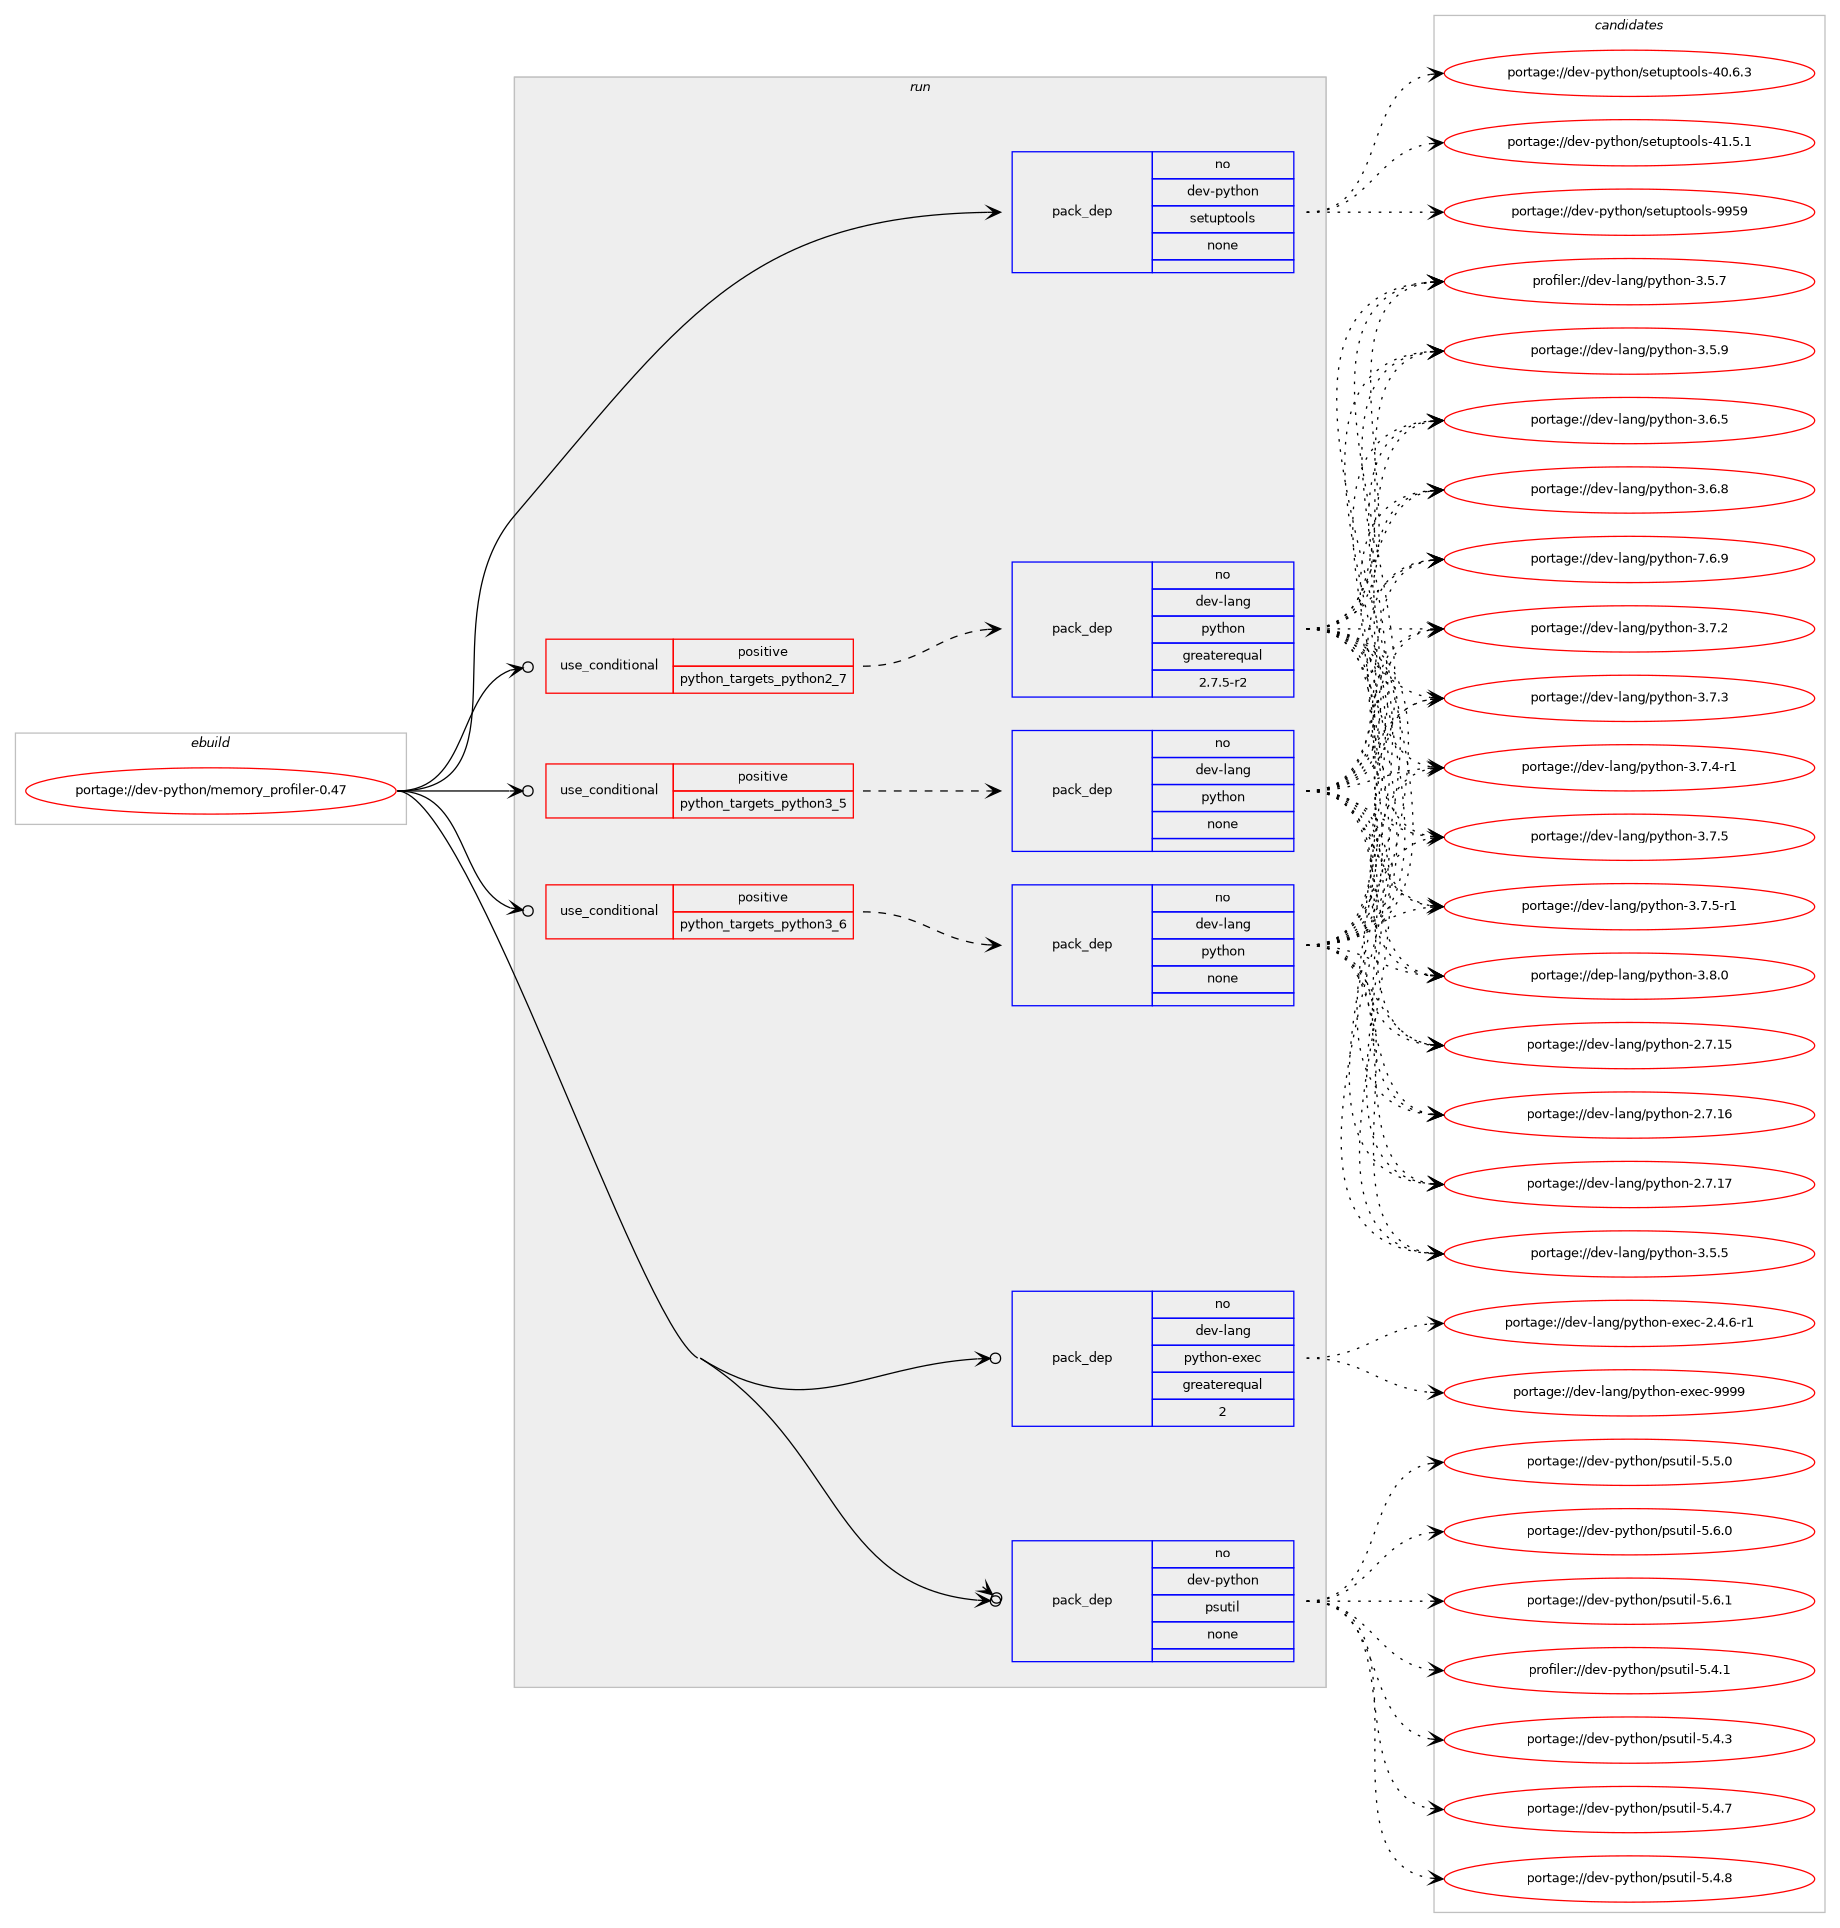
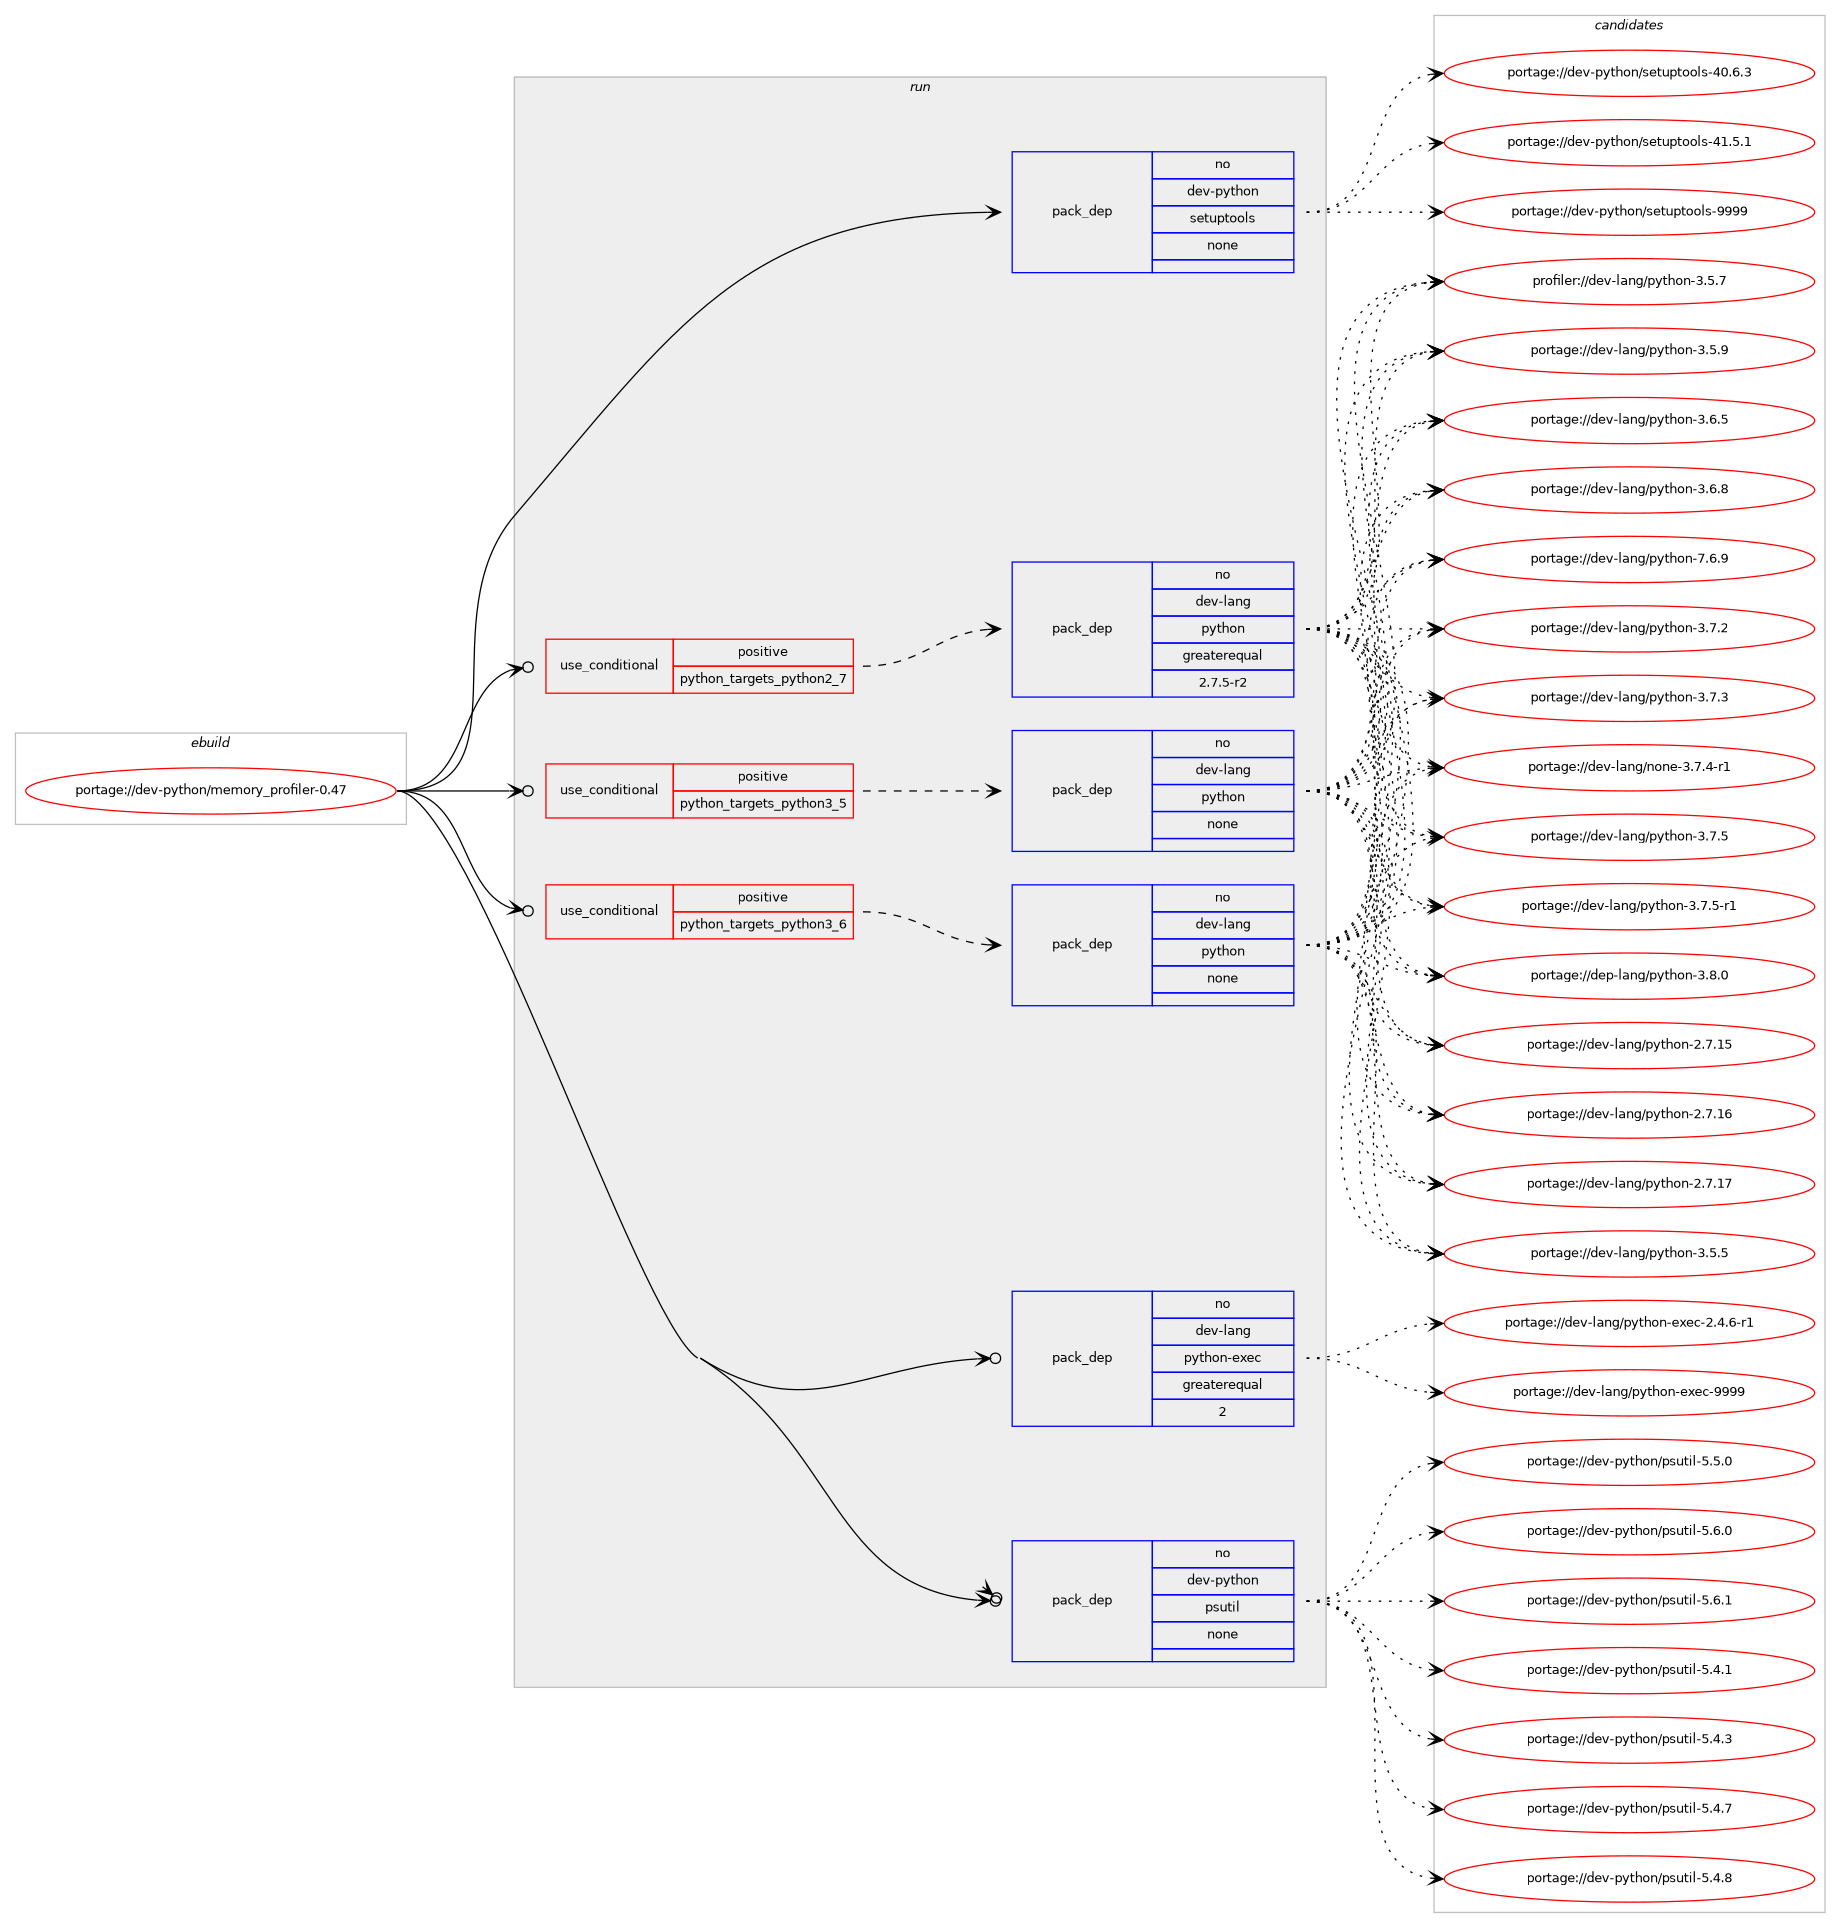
node "portage://dev-python/setuptools-9959": label "portage://dev-python/setuptools-9959" -> "portage://dev-python/setuptools-9999"
node "portage://dev-lang/python-3.7.4-r1": label "portage://dev-lang/python-3.7.4-r1" -> "portage://dev-lang/none-3.7.4-r1"
node "profiler://dev-python/psutil-5.4.1": label "profiler://dev-python/psutil-5.4.1" -> "portage://dev-python/psutil-5.4.1"
